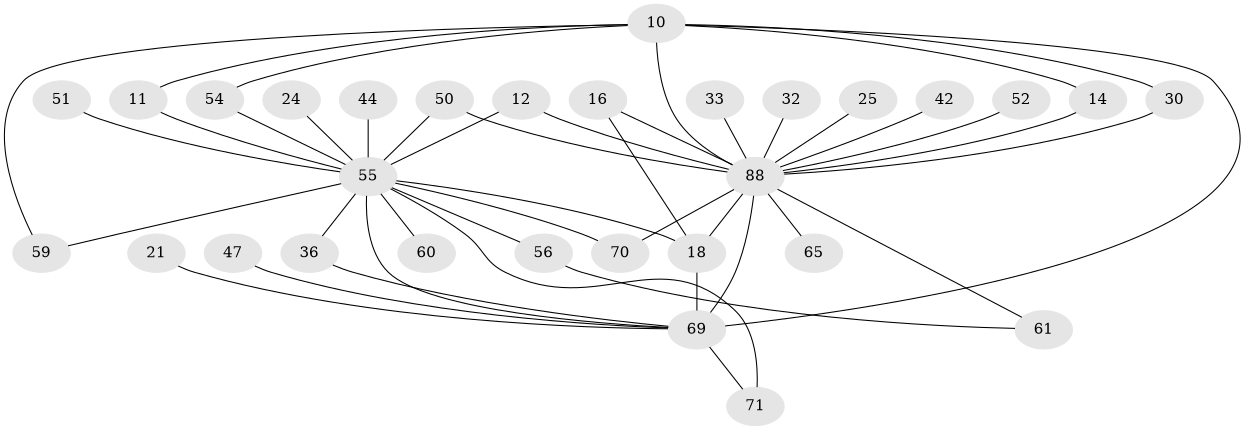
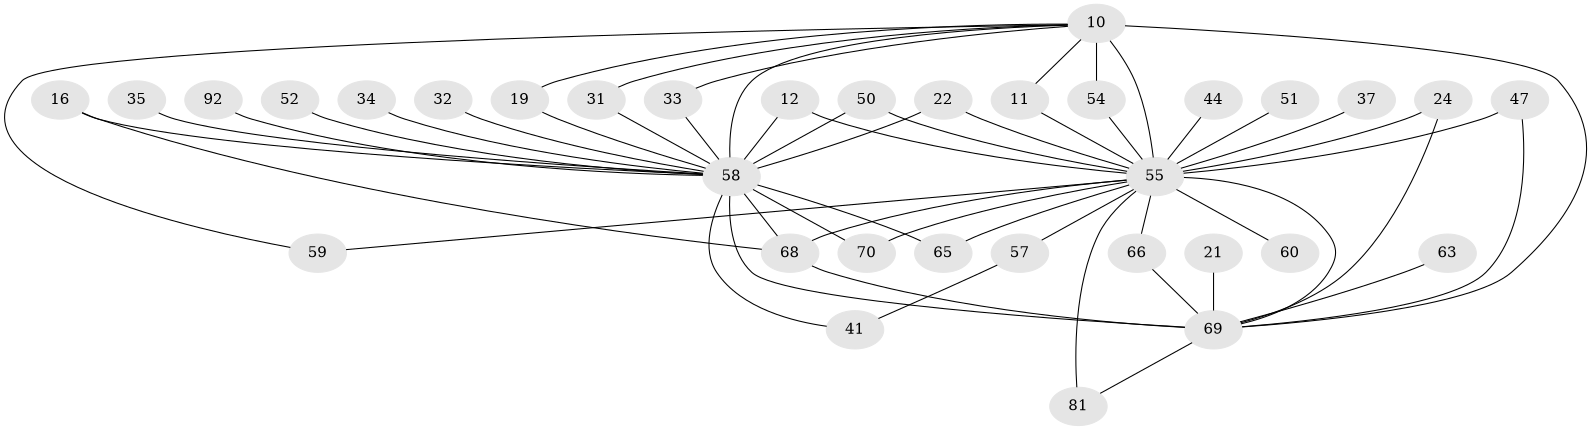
edge "10" -- "33": added
edge "10" -- "55": added
node "34": added
node "25": label "25" -> "35"
node "22": added
node "42": label "42" -> "92"
node "14": label "14" -> "19"
node "30": label "30" -> "31"
node "37": added
edge "47" -- "55": added
node "88": label "88" -> "58"
edge "55" -- "65": added
edge "24" -- "69": added
node "36": label "36" -> "66"
node "56": label "56" -> "57"
node "18": label "18" -> "68"
node "63": added
node "61": label "61" -> "41"
node "71": label "71" -> "81"
